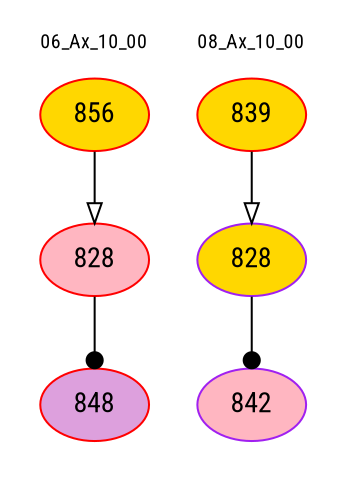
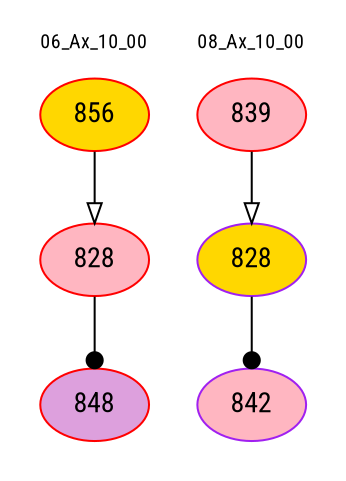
node "839": fillcolor gold -> lightpink
